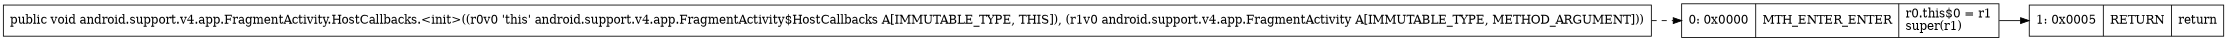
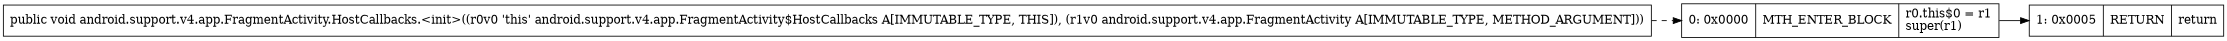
node "0: 0x0000": text "MTH_ENTER_ENTER" -> "MTH_ENTER_BLOCK"
